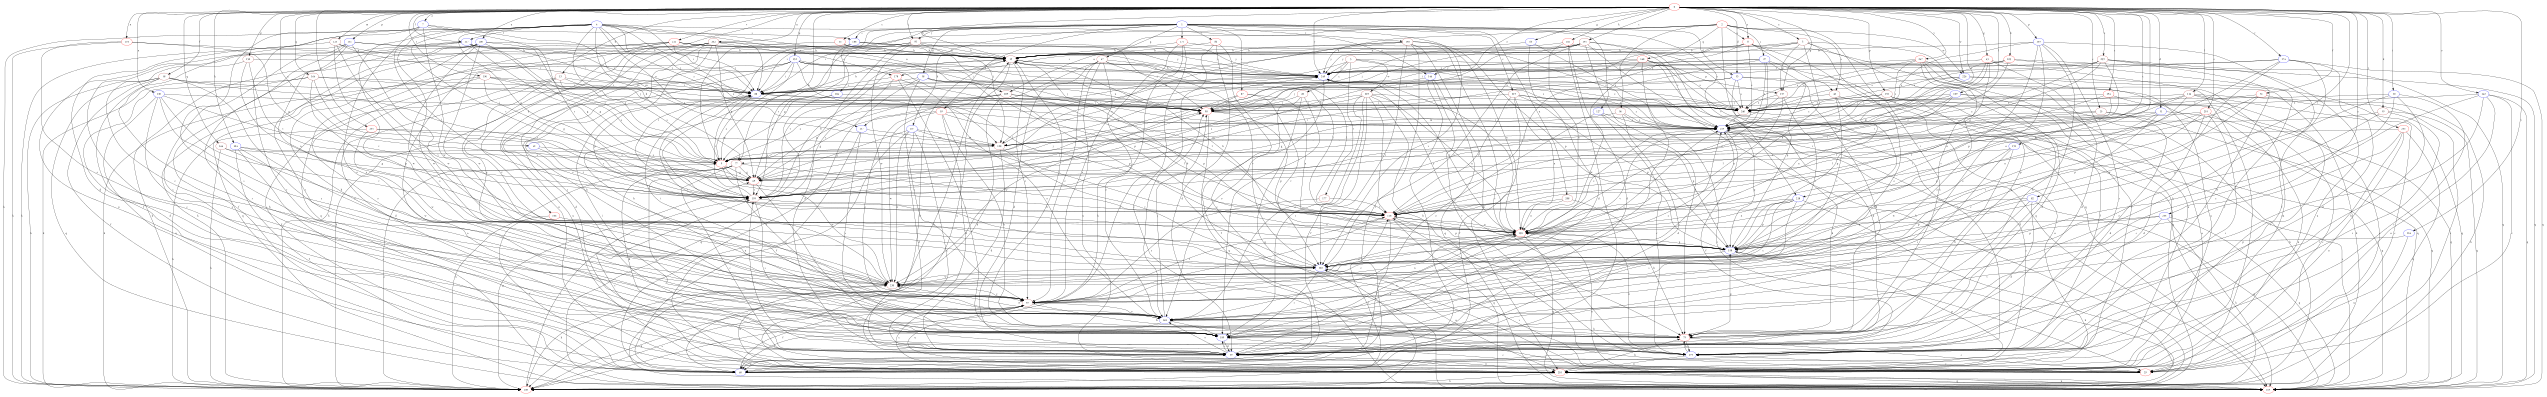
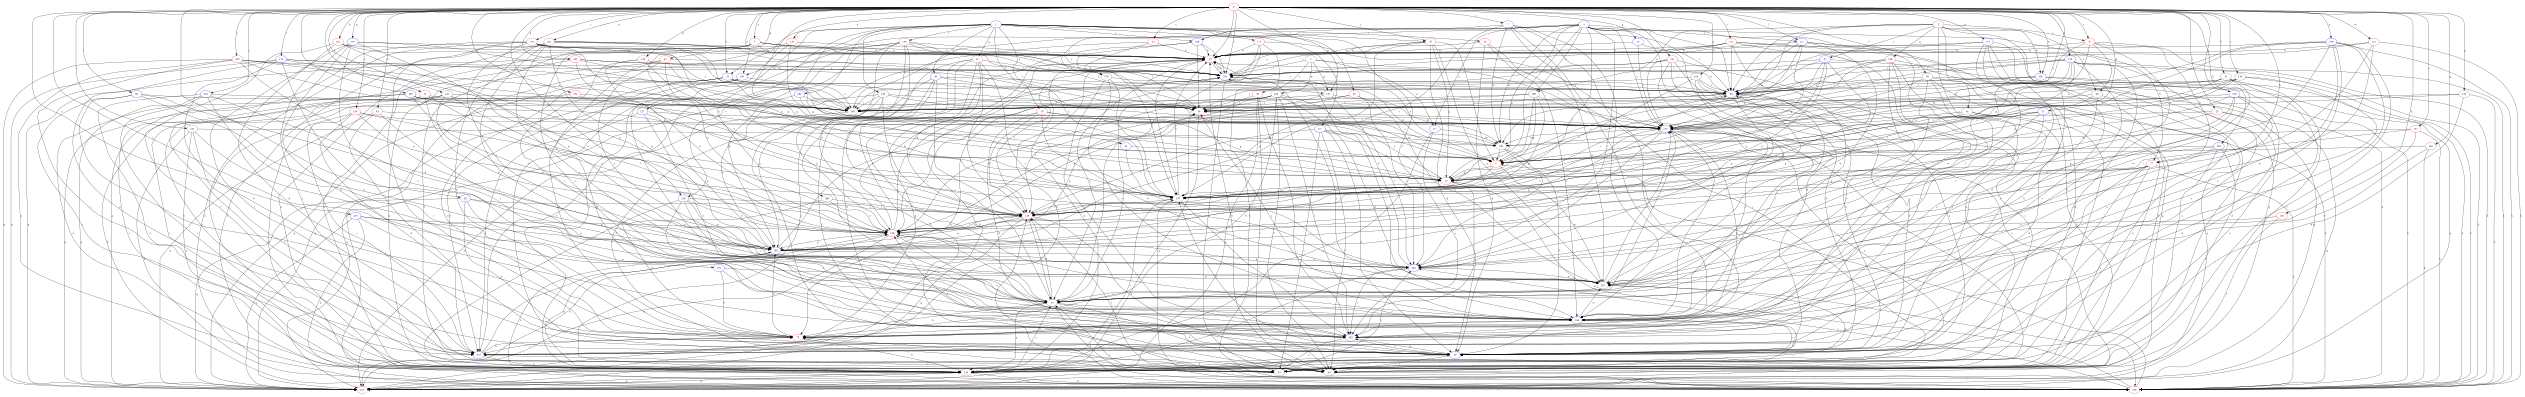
edge "4" -> "98": removed, label "j"
edge "191" -> "9": removed, label "a"
edge "194" -> "199": now "31" -> "199"
node "177": removed
node "214": removed
